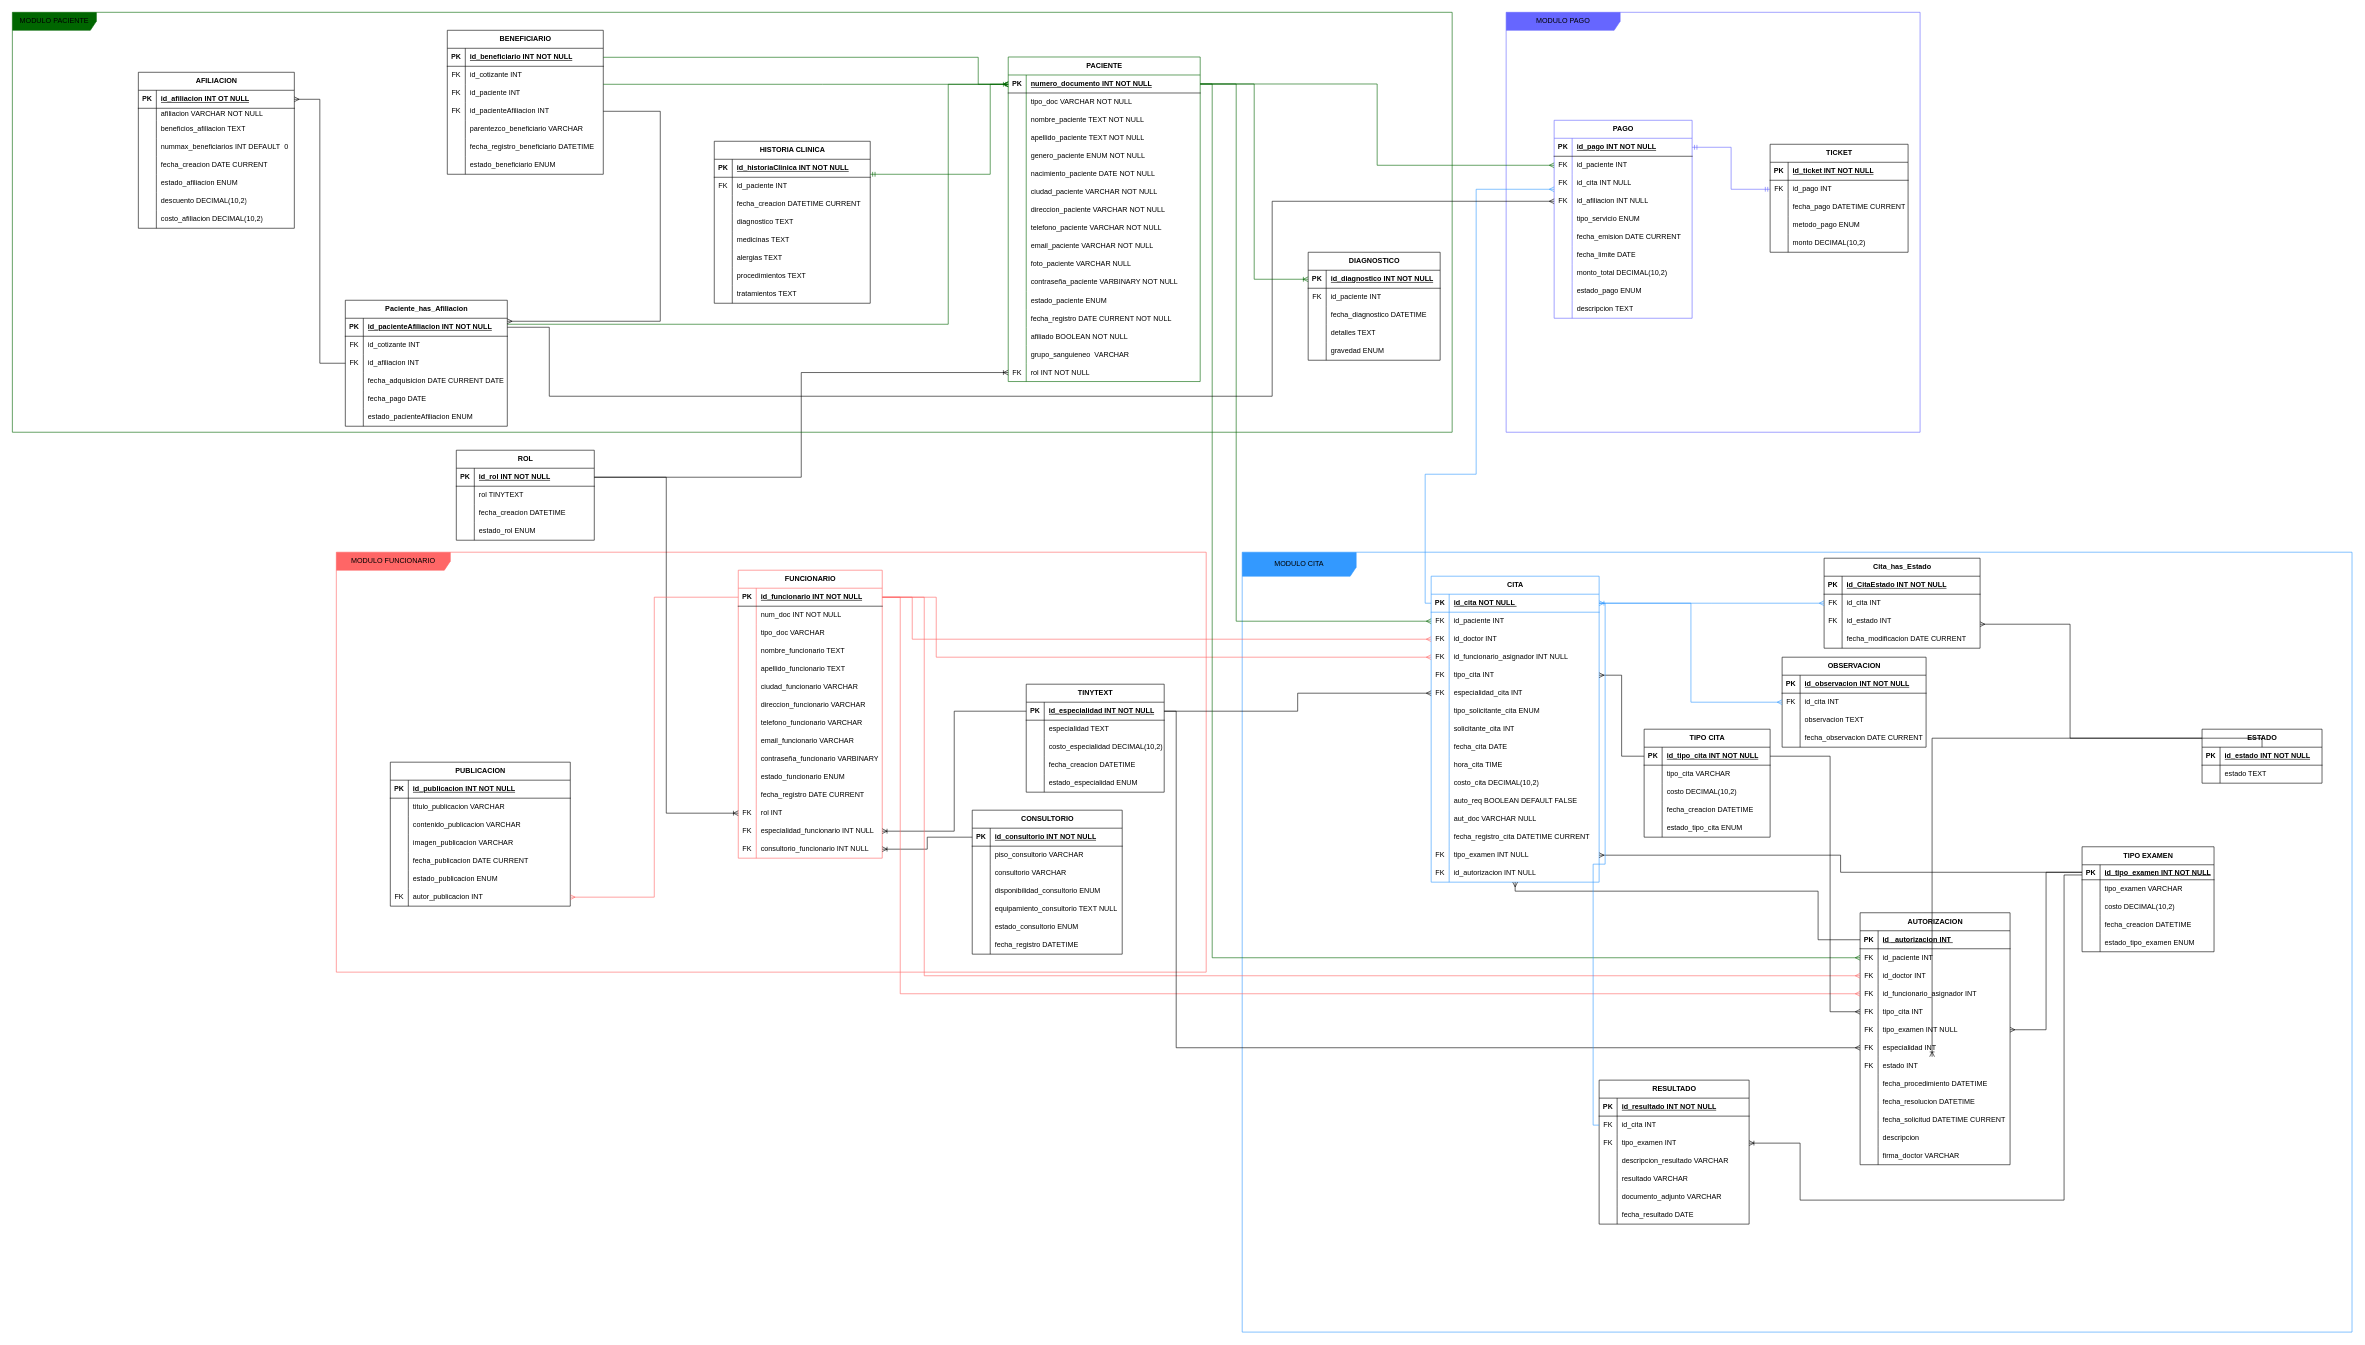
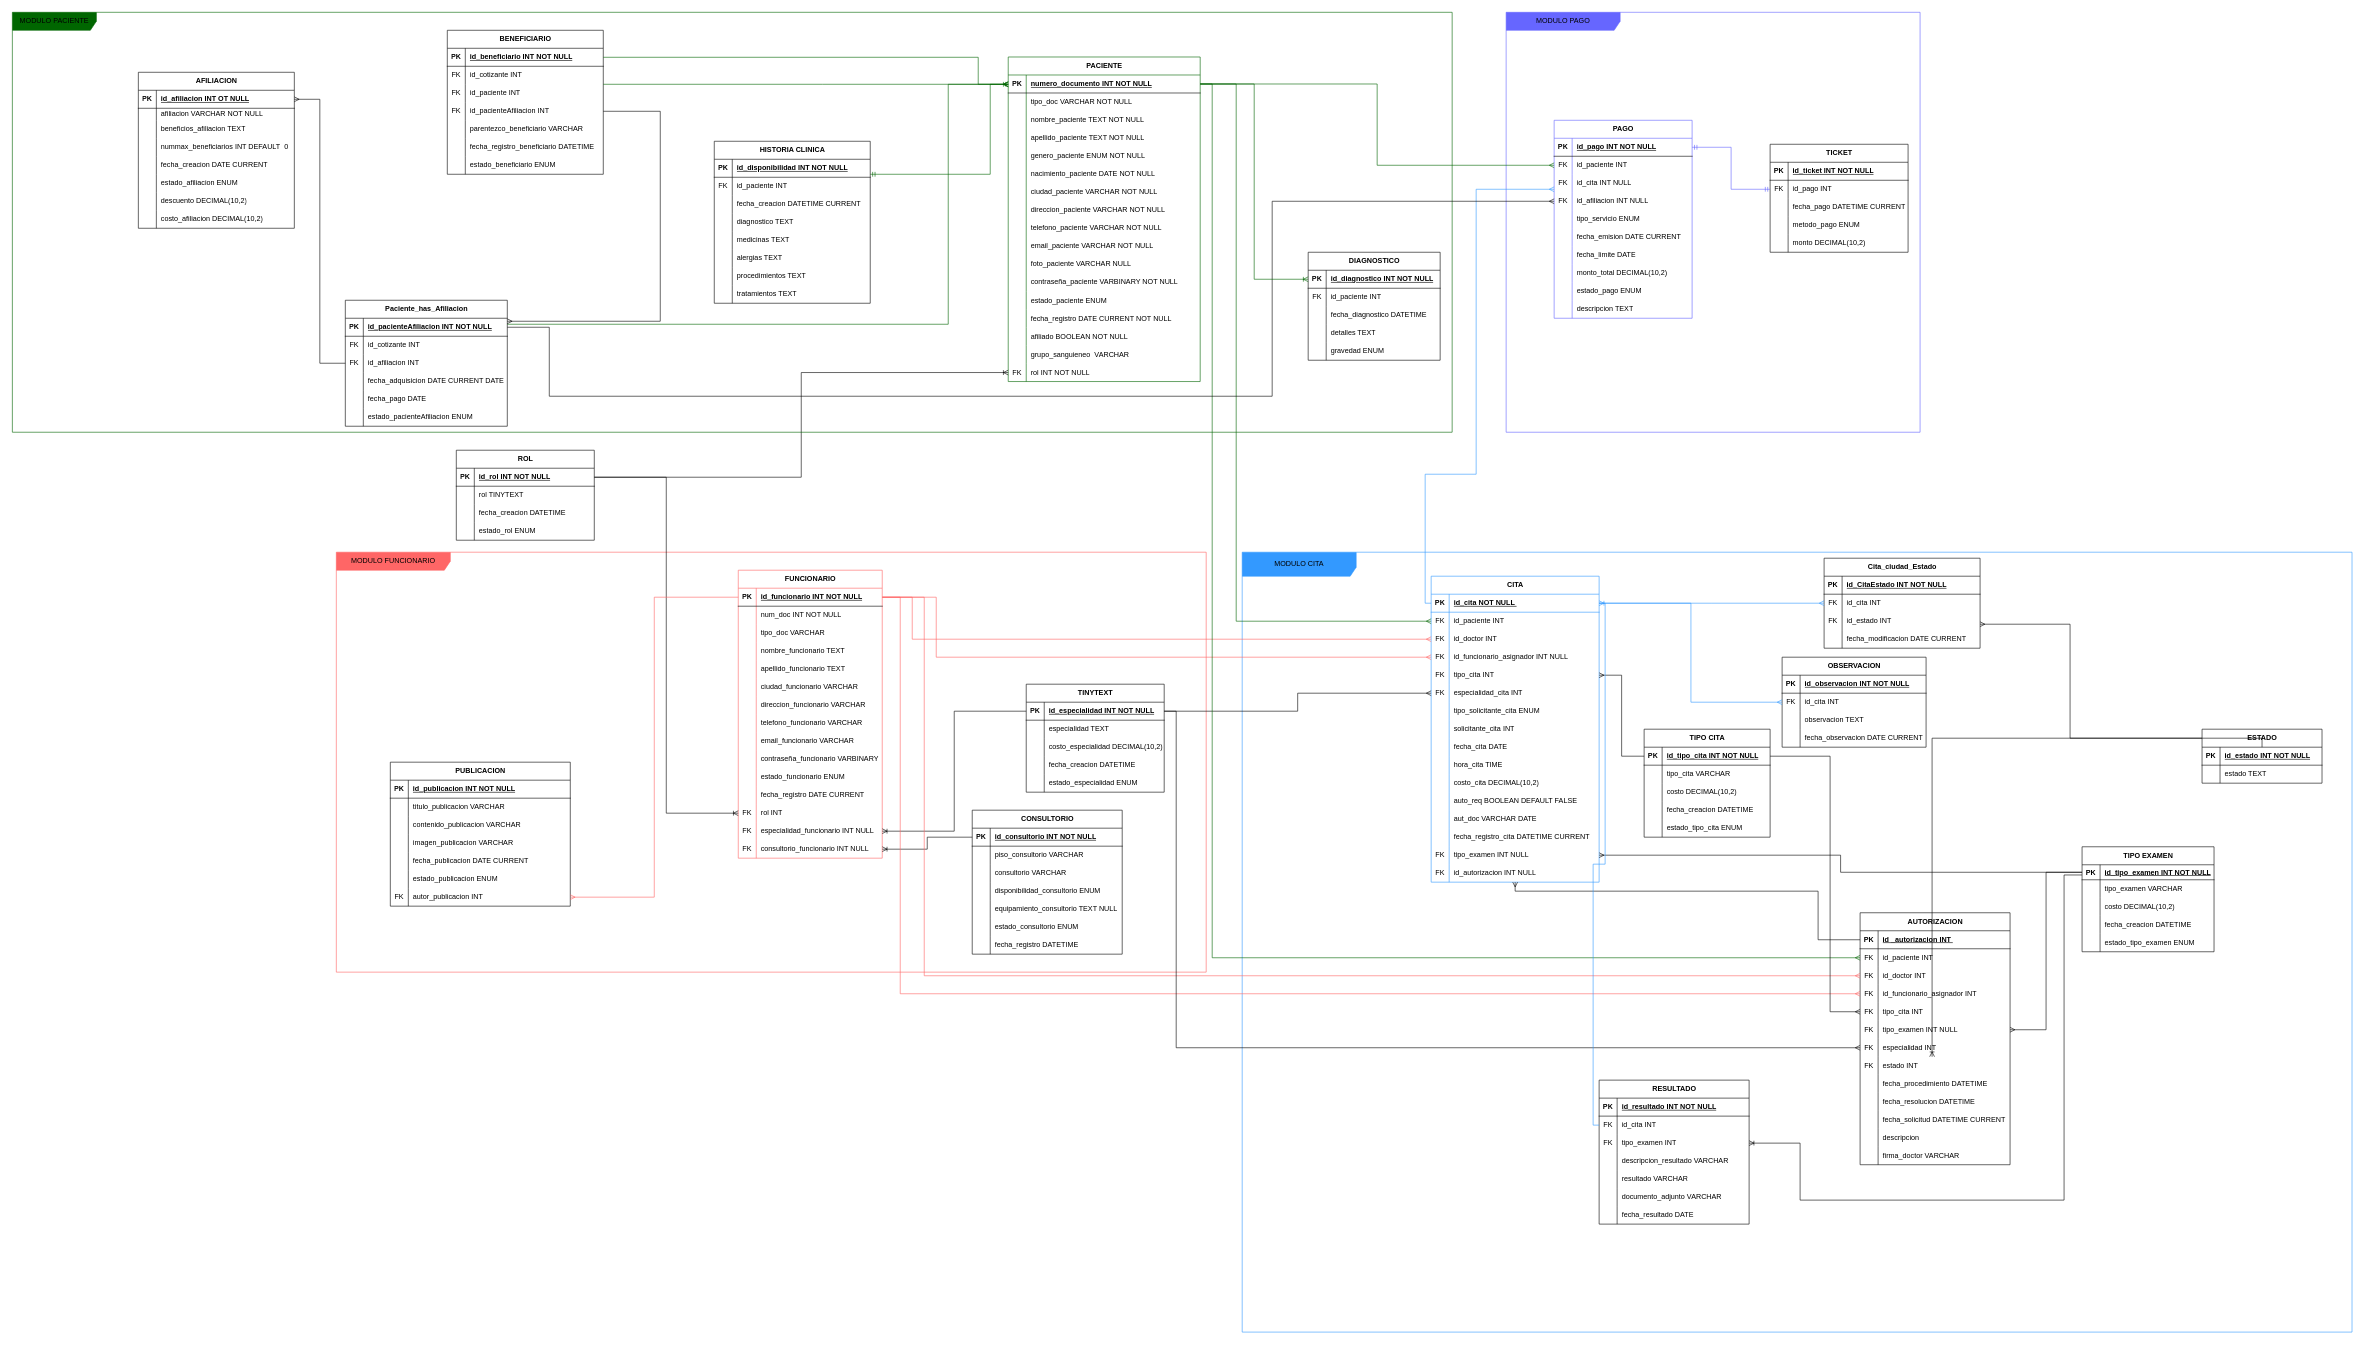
node "id_historiaClinica INT NOT NULL": label "id_historiaClinica INT NOT NULL" -> "id_disponibilidad INT NOT NULL"
node "Cita_has_Estado": label "Cita_has_Estado" -> "Cita_ciudad_Estado"
node "aut_doc VARCHAR NULL": label "aut_doc VARCHAR NULL" -> "aut_doc VARCHAR DATE"
